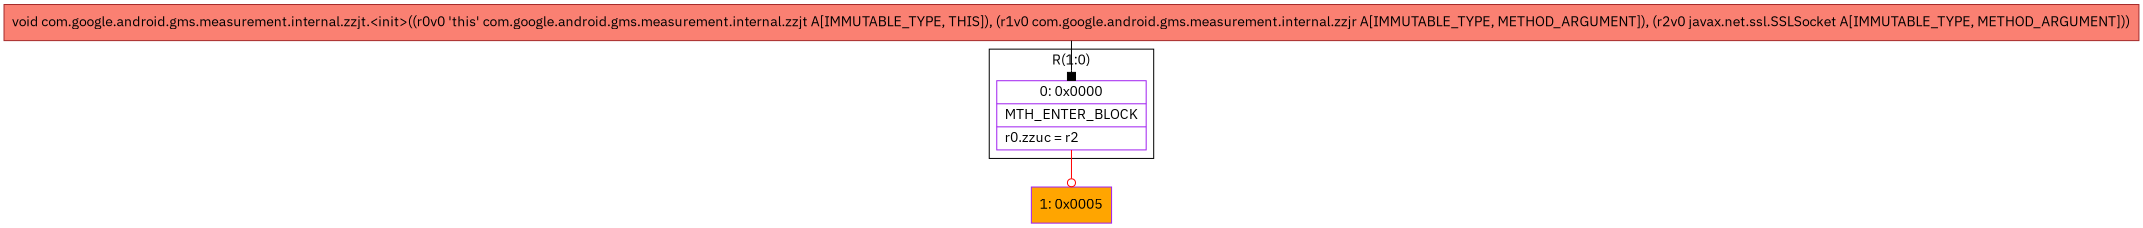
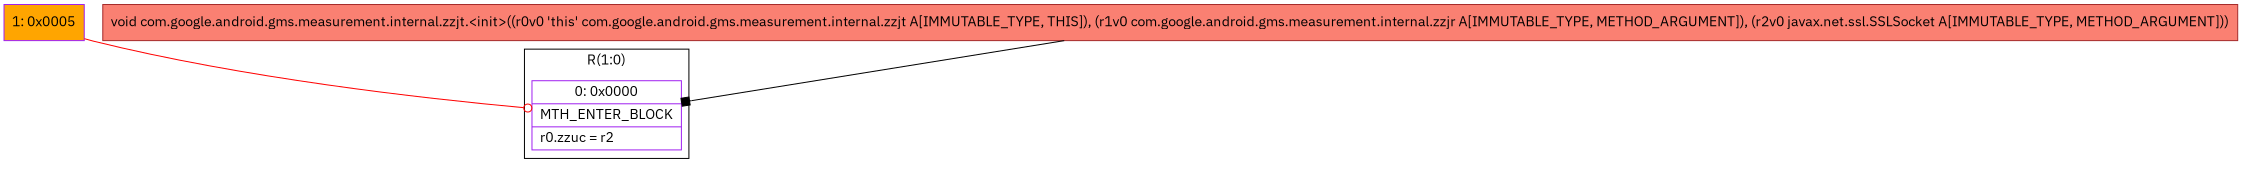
edge "0: 0x0000" -> "1: 0x0005": reversed
